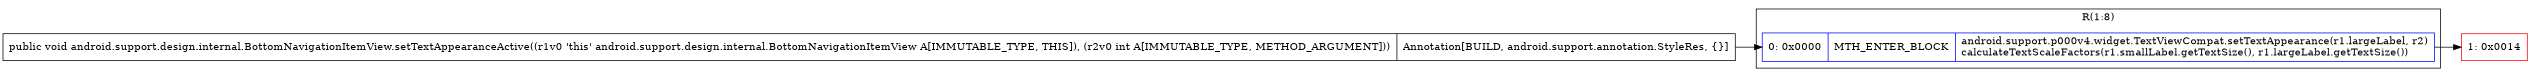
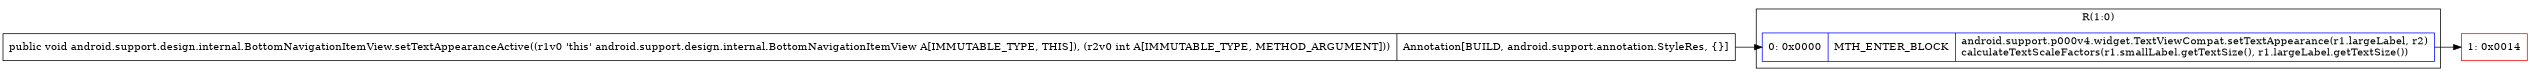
cluster "R(1:8)": label "R(1:8)" -> "R(1:0)"
